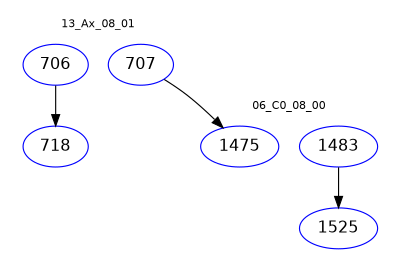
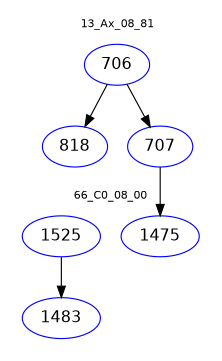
cluster "13_Ax_08_01": label "13_Ax_08_01" -> "13_Ax_08_81"
edge "706" -> "707": added
cluster "06_C0_08_00": label "06_C0_08_00" -> "66_C0_08_00"
node "718": label "718" -> "818"
edge "1483" -> "1525": reversed
